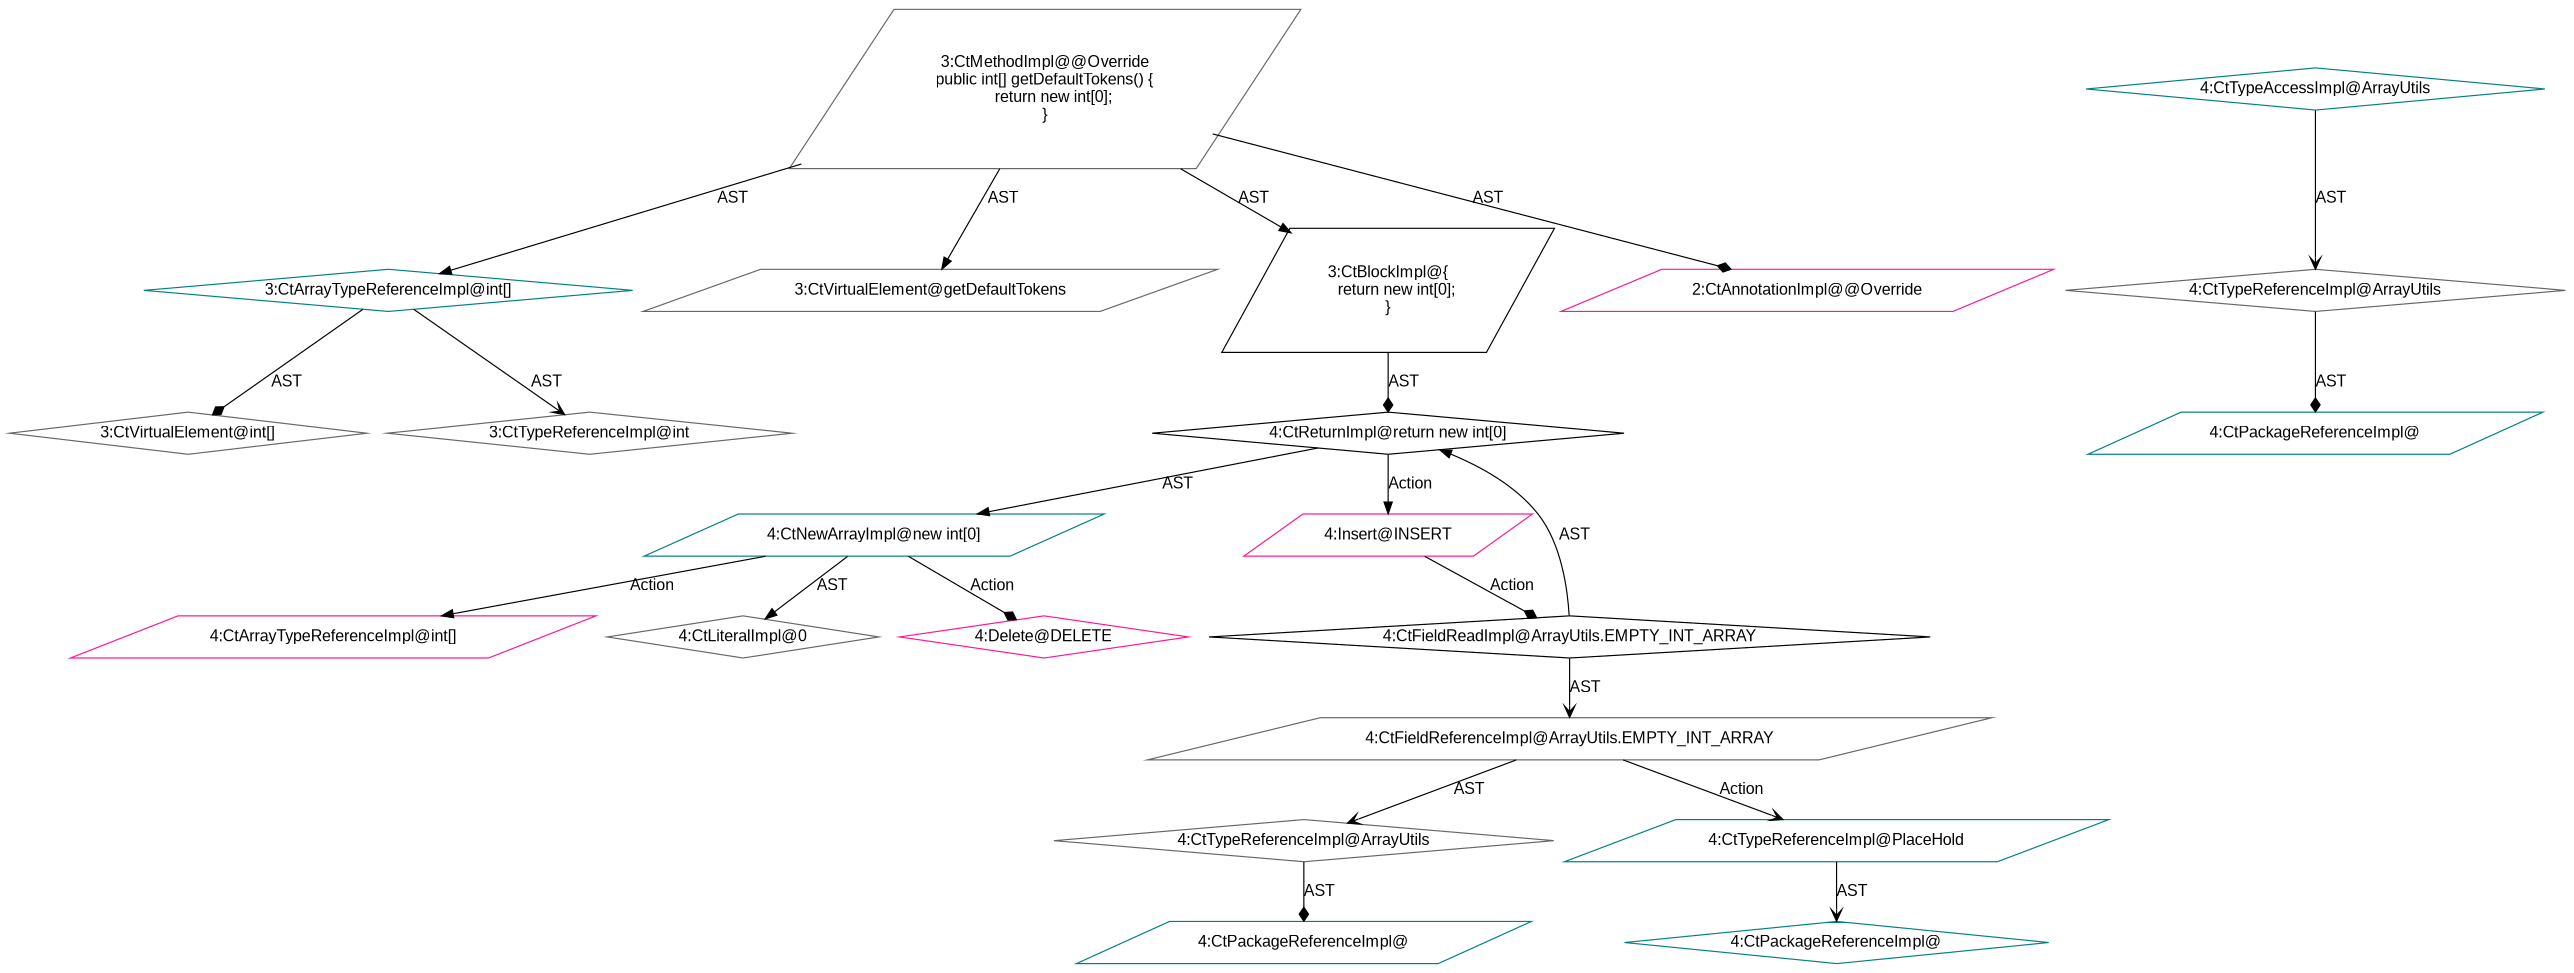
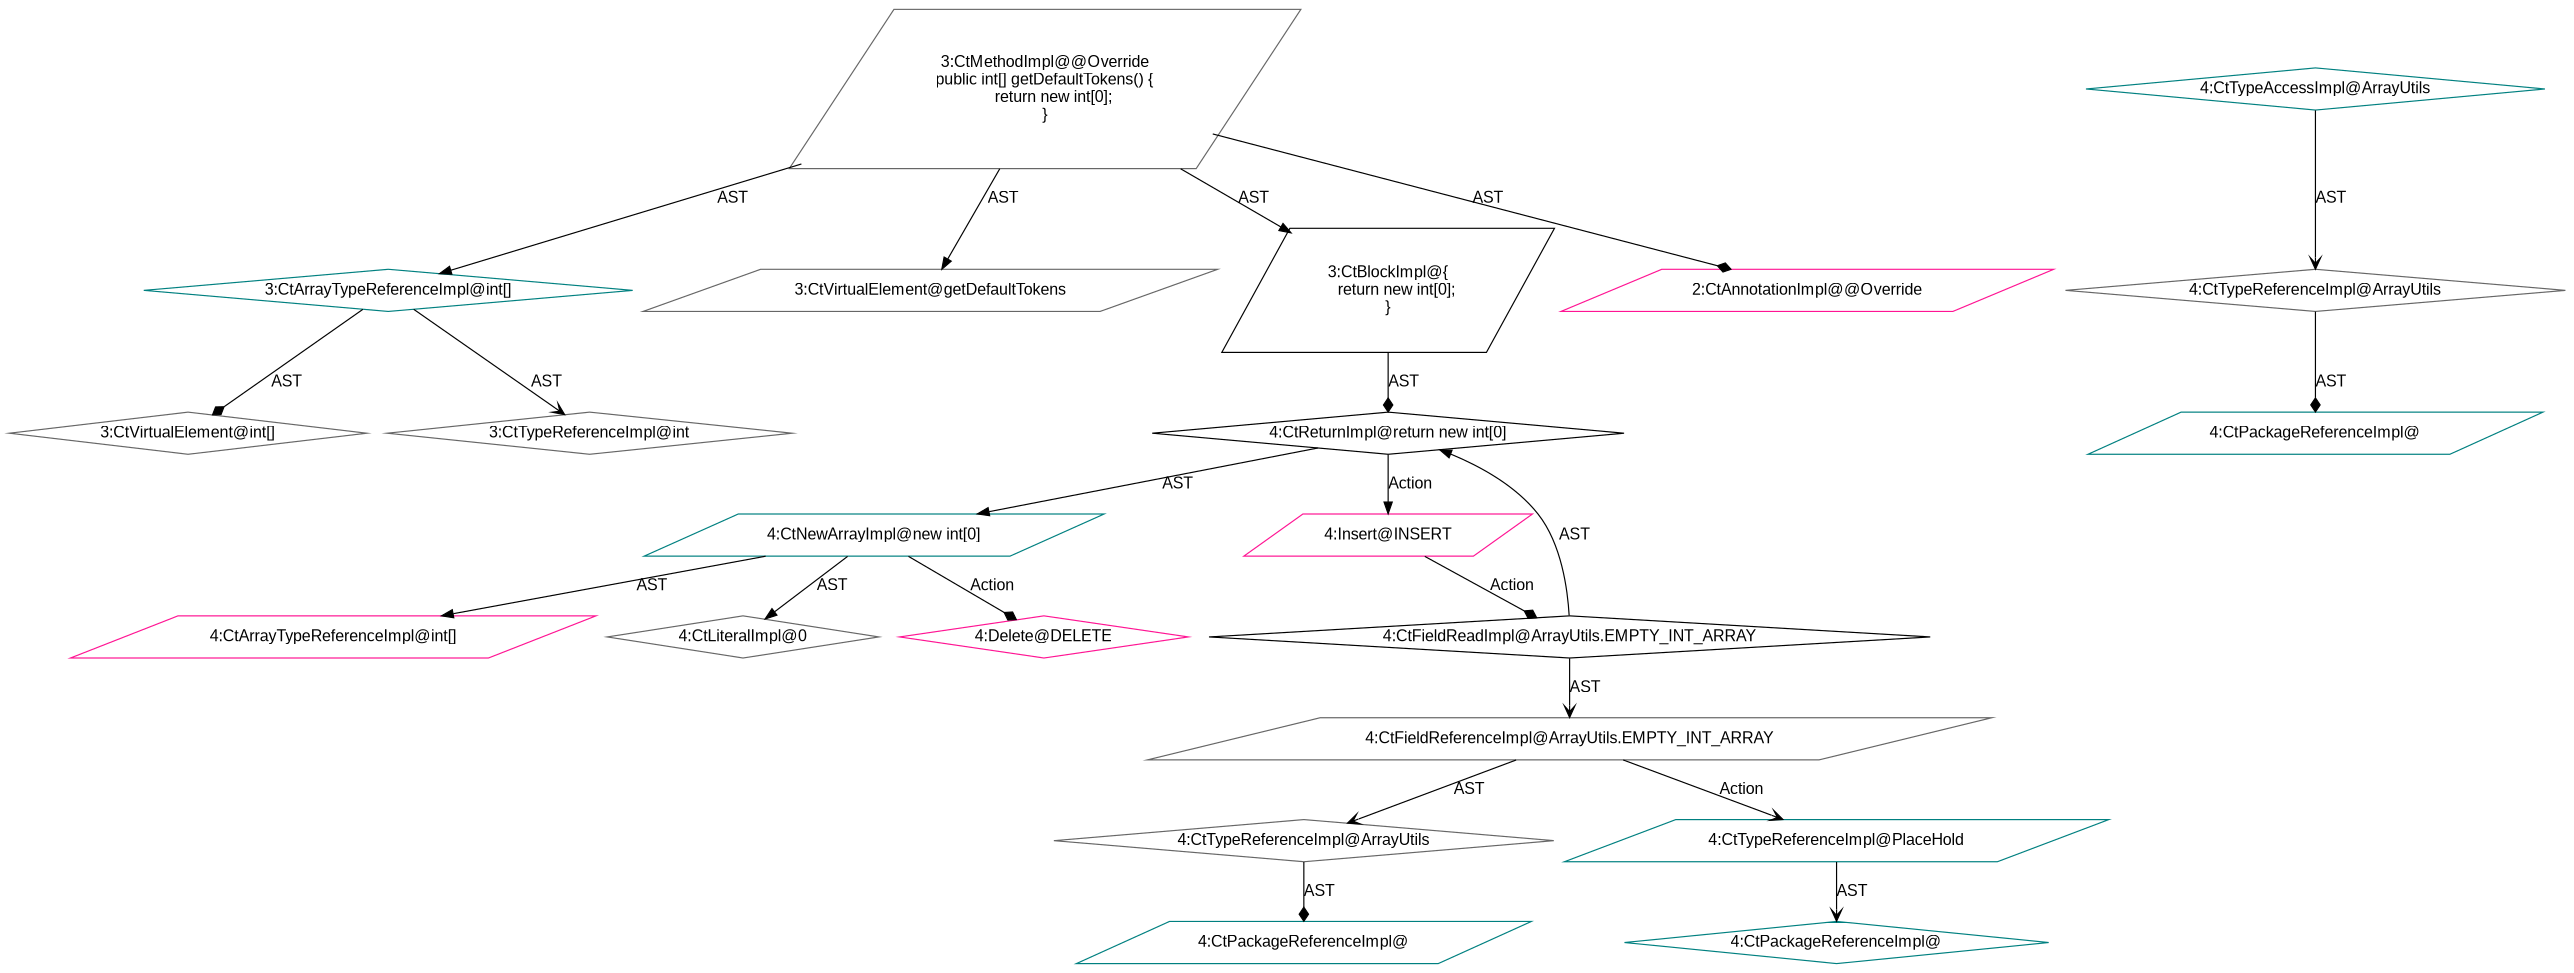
edge "4:CtNewArrayImpl@new int[0]" -> "4:CtArrayTypeReferenceImpl@int[]": label "Action" -> "AST"
